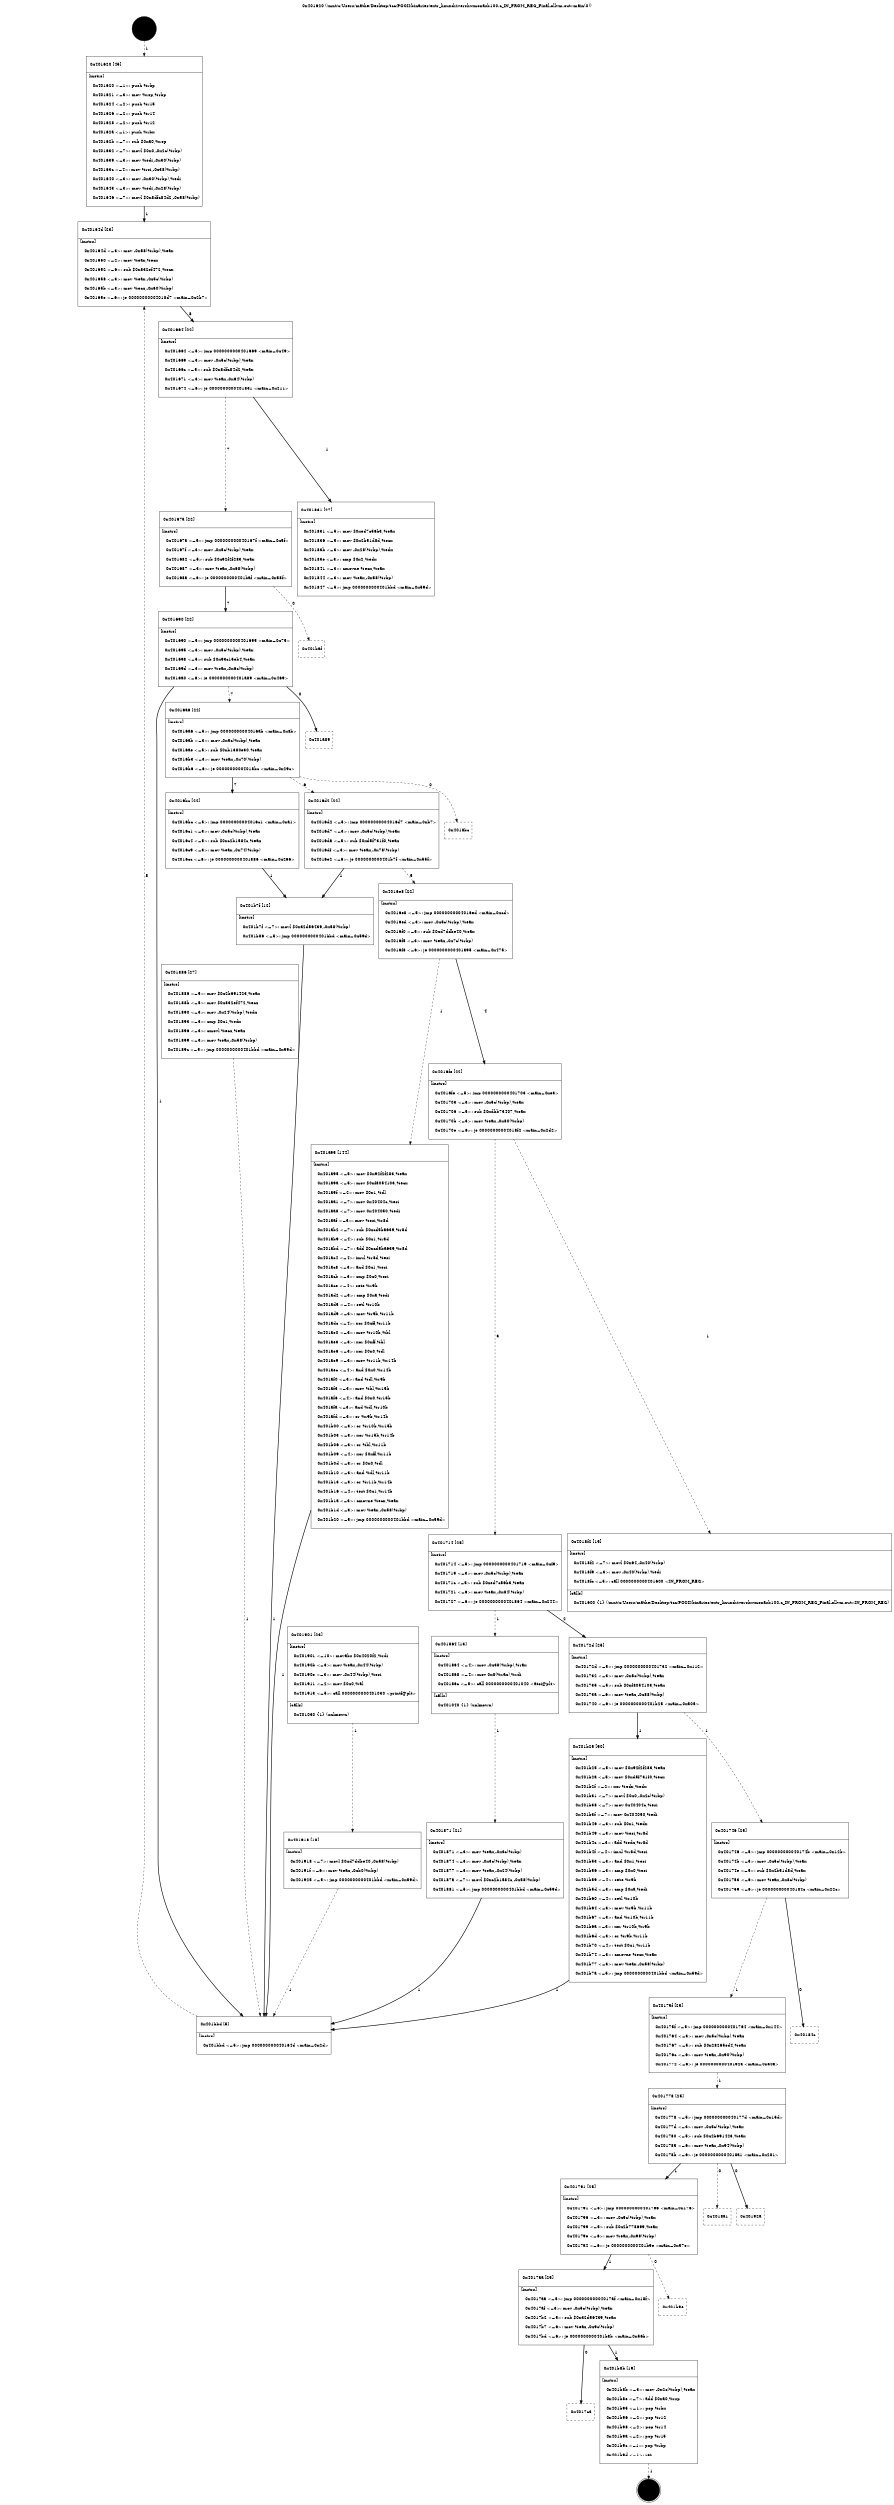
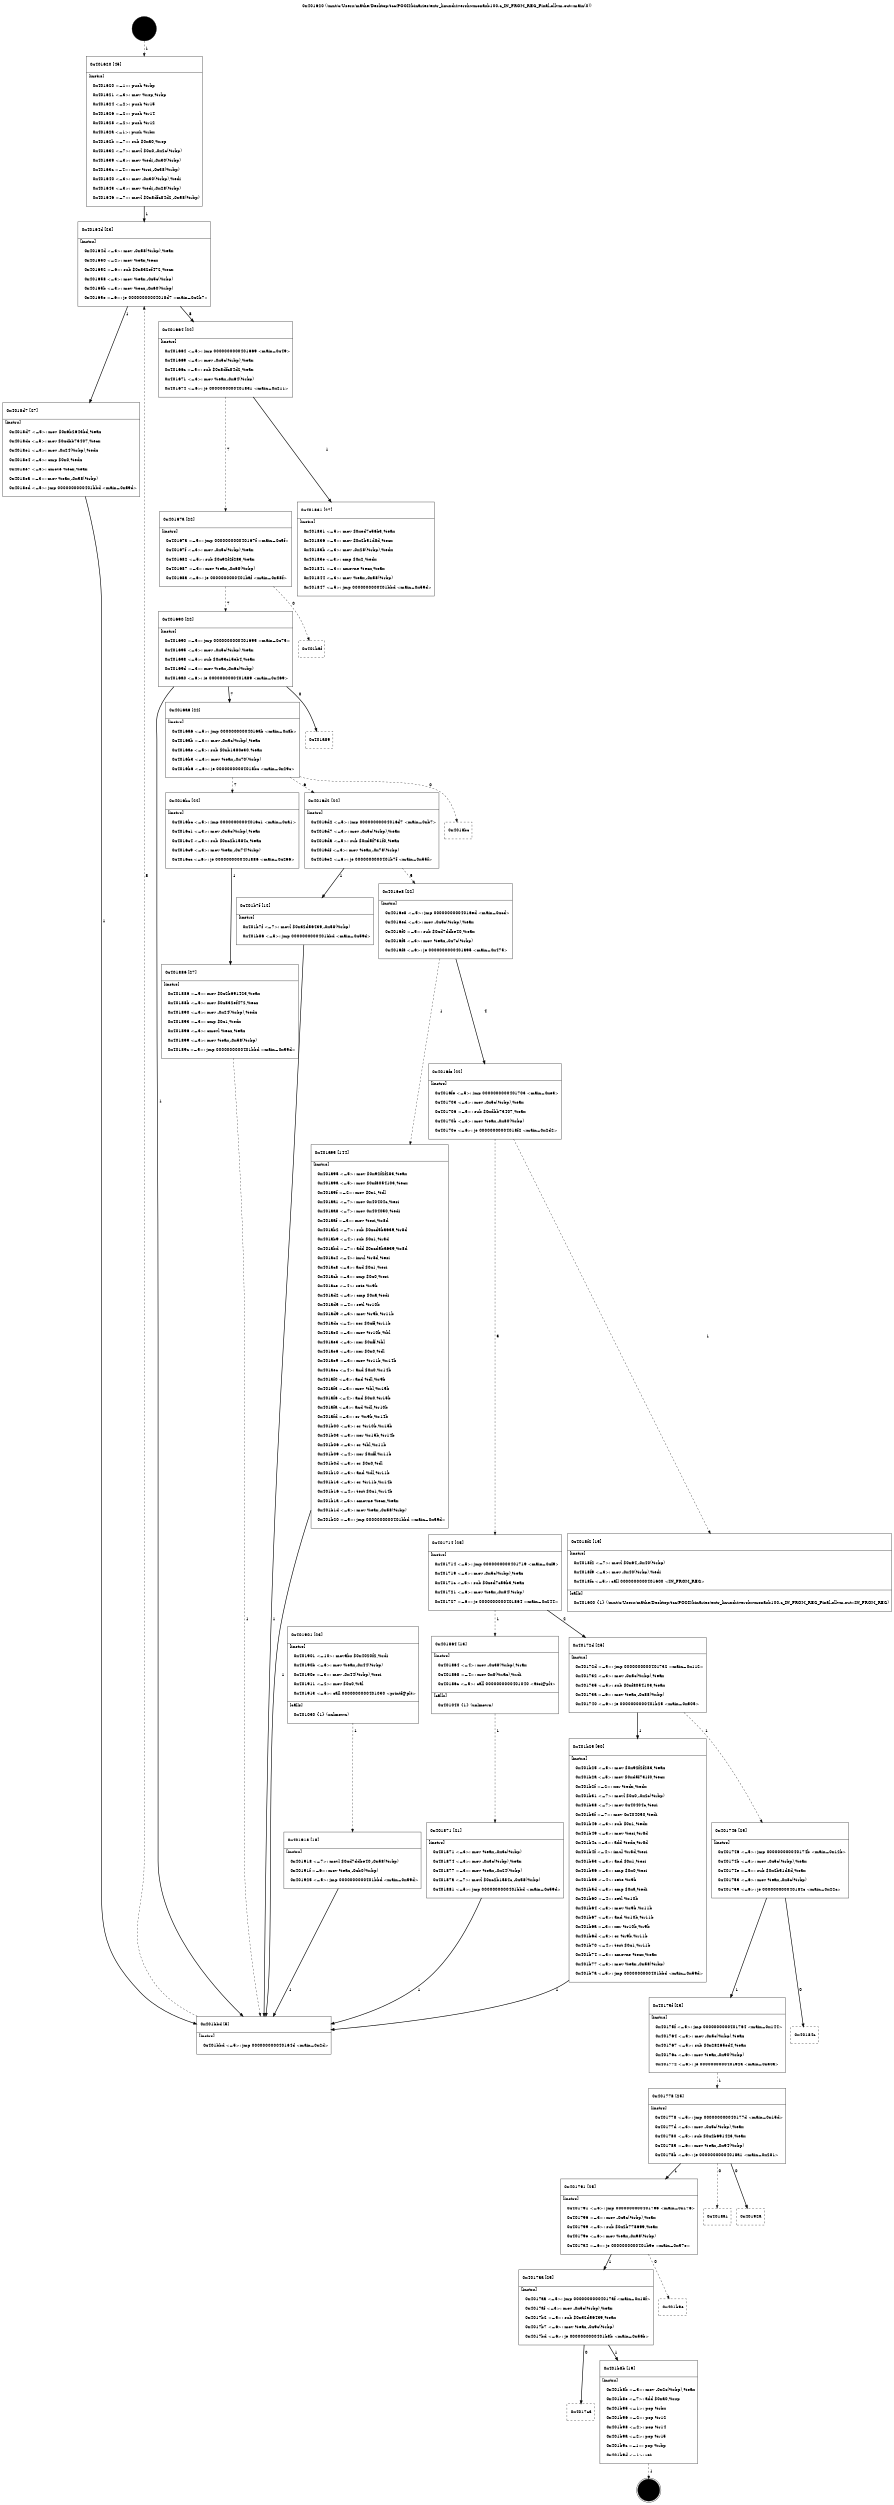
node "0x4018d7 [27]": added
edge "0x40167a [22]" -> "0x401690 [22]": style bold -> dashed
edge "0x401690 [22]" -> "0x4016a6 [22]": style dashed -> bold
edge "0x4016a6 [22]" -> "0x4016bc [22]": style bold -> dashed
edge "0x4016bc [22]" -> "0x401b7f [12]": now "0x4016bc [22]" -> "0x401886 [27]"
edge "0x401746 [25]" -> "0x40175f [25]": style dashed -> bold
edge "0x401918 [18]" -> "0x401bbd [5]": style dashed -> bold
